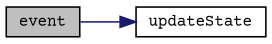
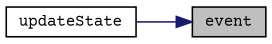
edge "event" -> "updateState": reversed
